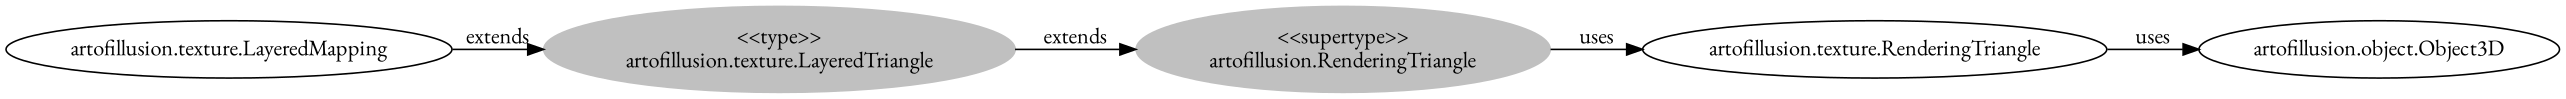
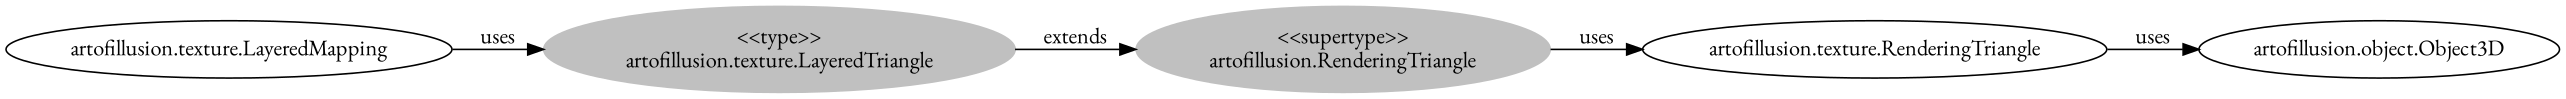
edge "artofillusion.texture.LayeredMapping" -> "<<type>> artofillusion.texture.LayeredTriangle": label "extends" -> "uses"
